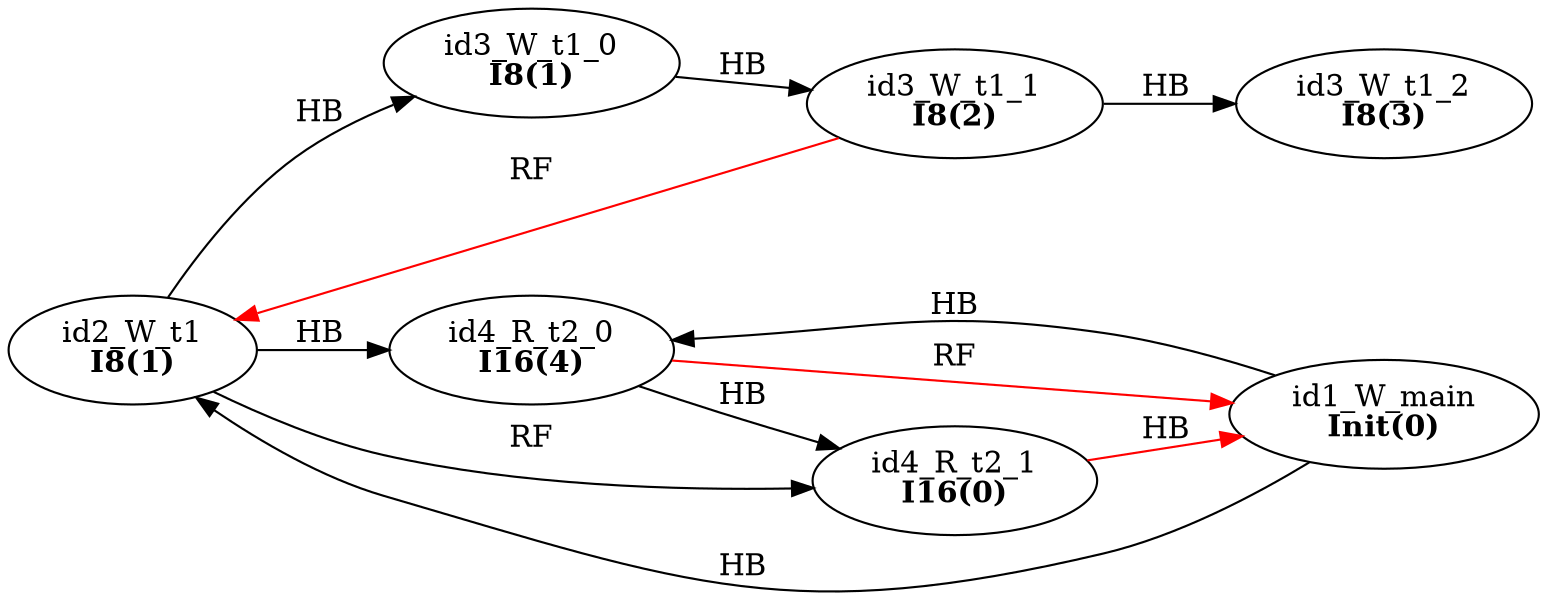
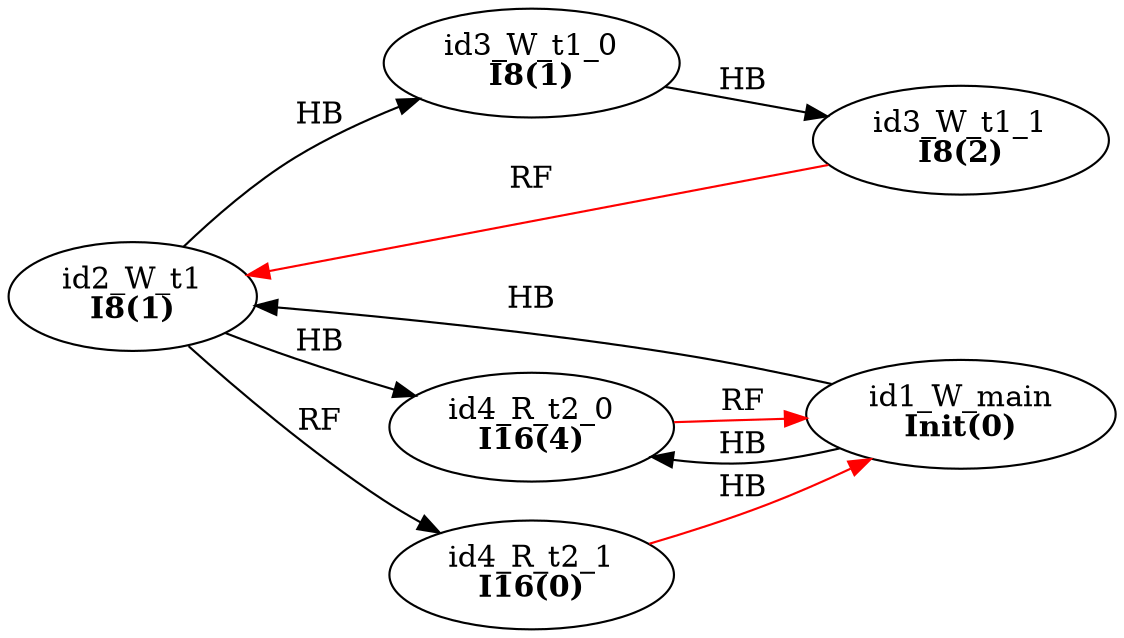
node "id3_W_t1_2": removed
edge "id4_R_t2_0" -> "id4_R_t2_1": removed, label "HB"
